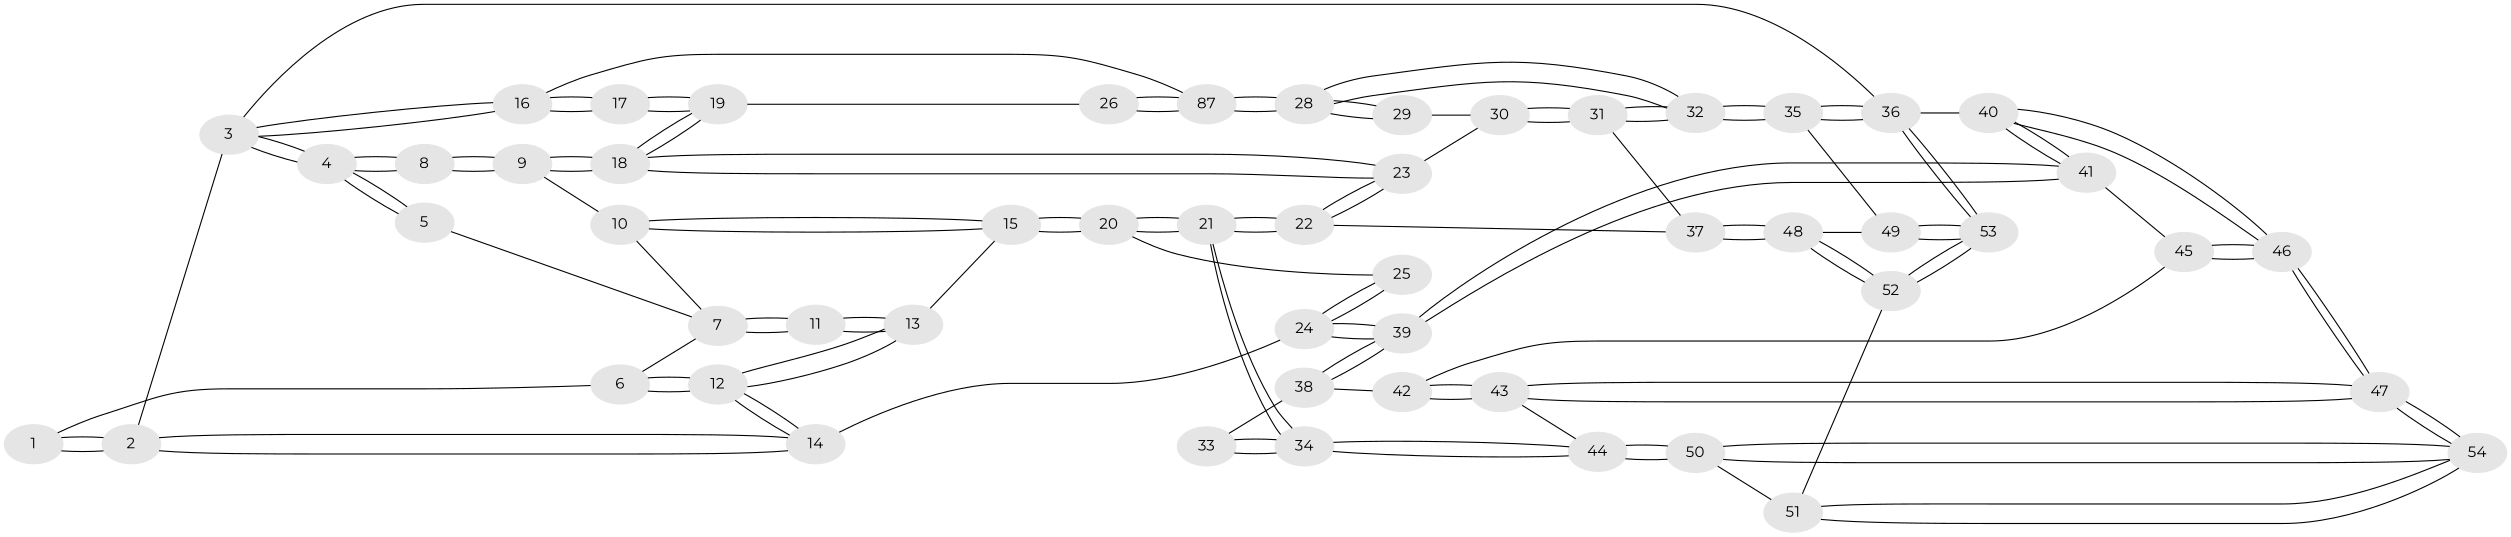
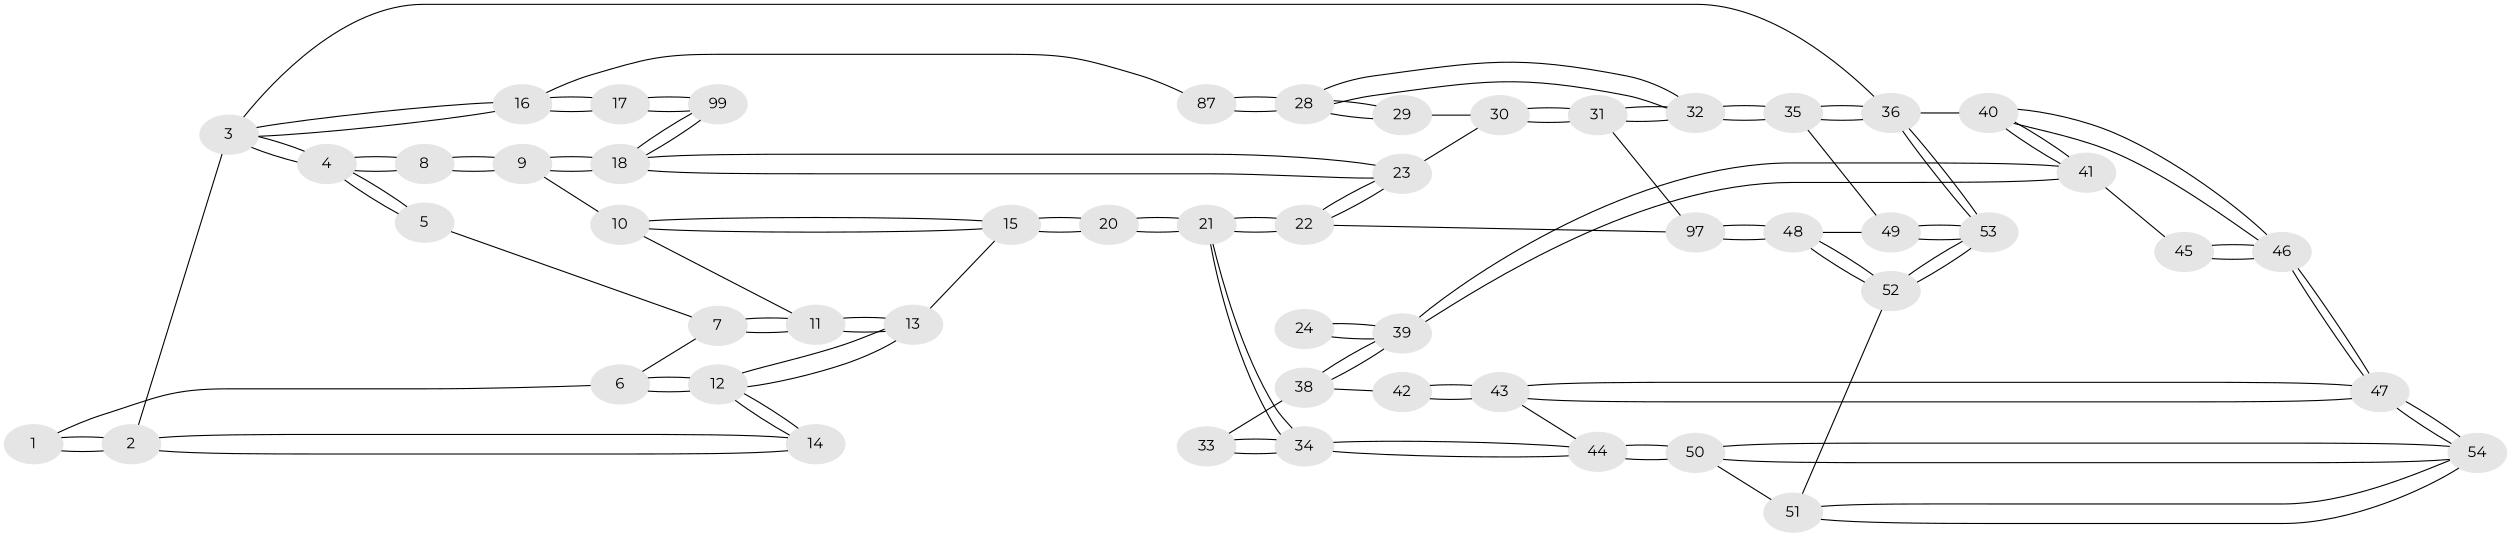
node "19": label "19" -> "99"
node "26": removed
node "37": label "37" -> "97"
edge "10" -- "7": now "10" -- "11"
node "25": removed
edge "45" -- "42": removed
edge "24" -- "14": removed
